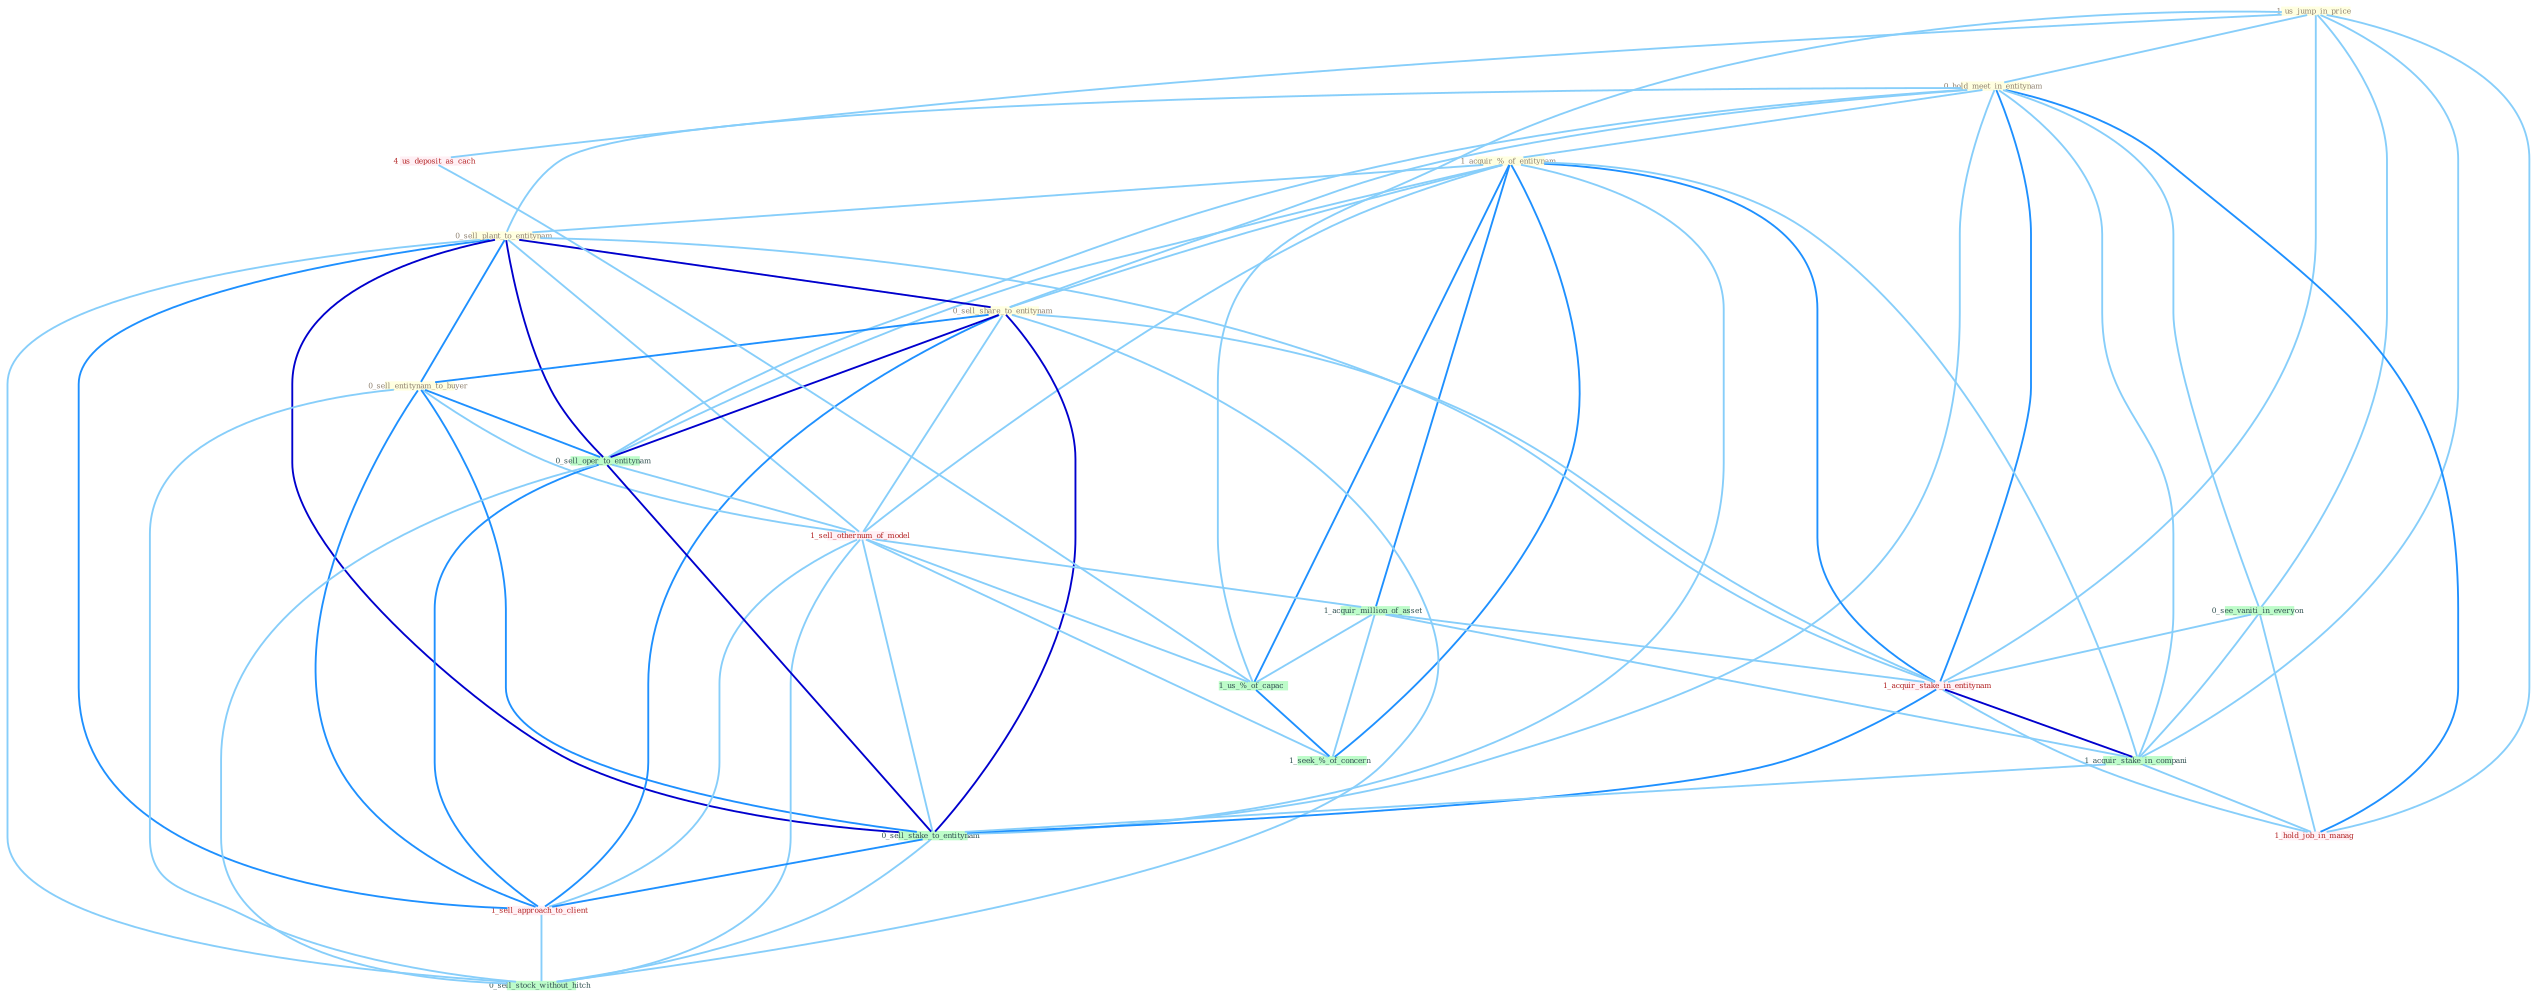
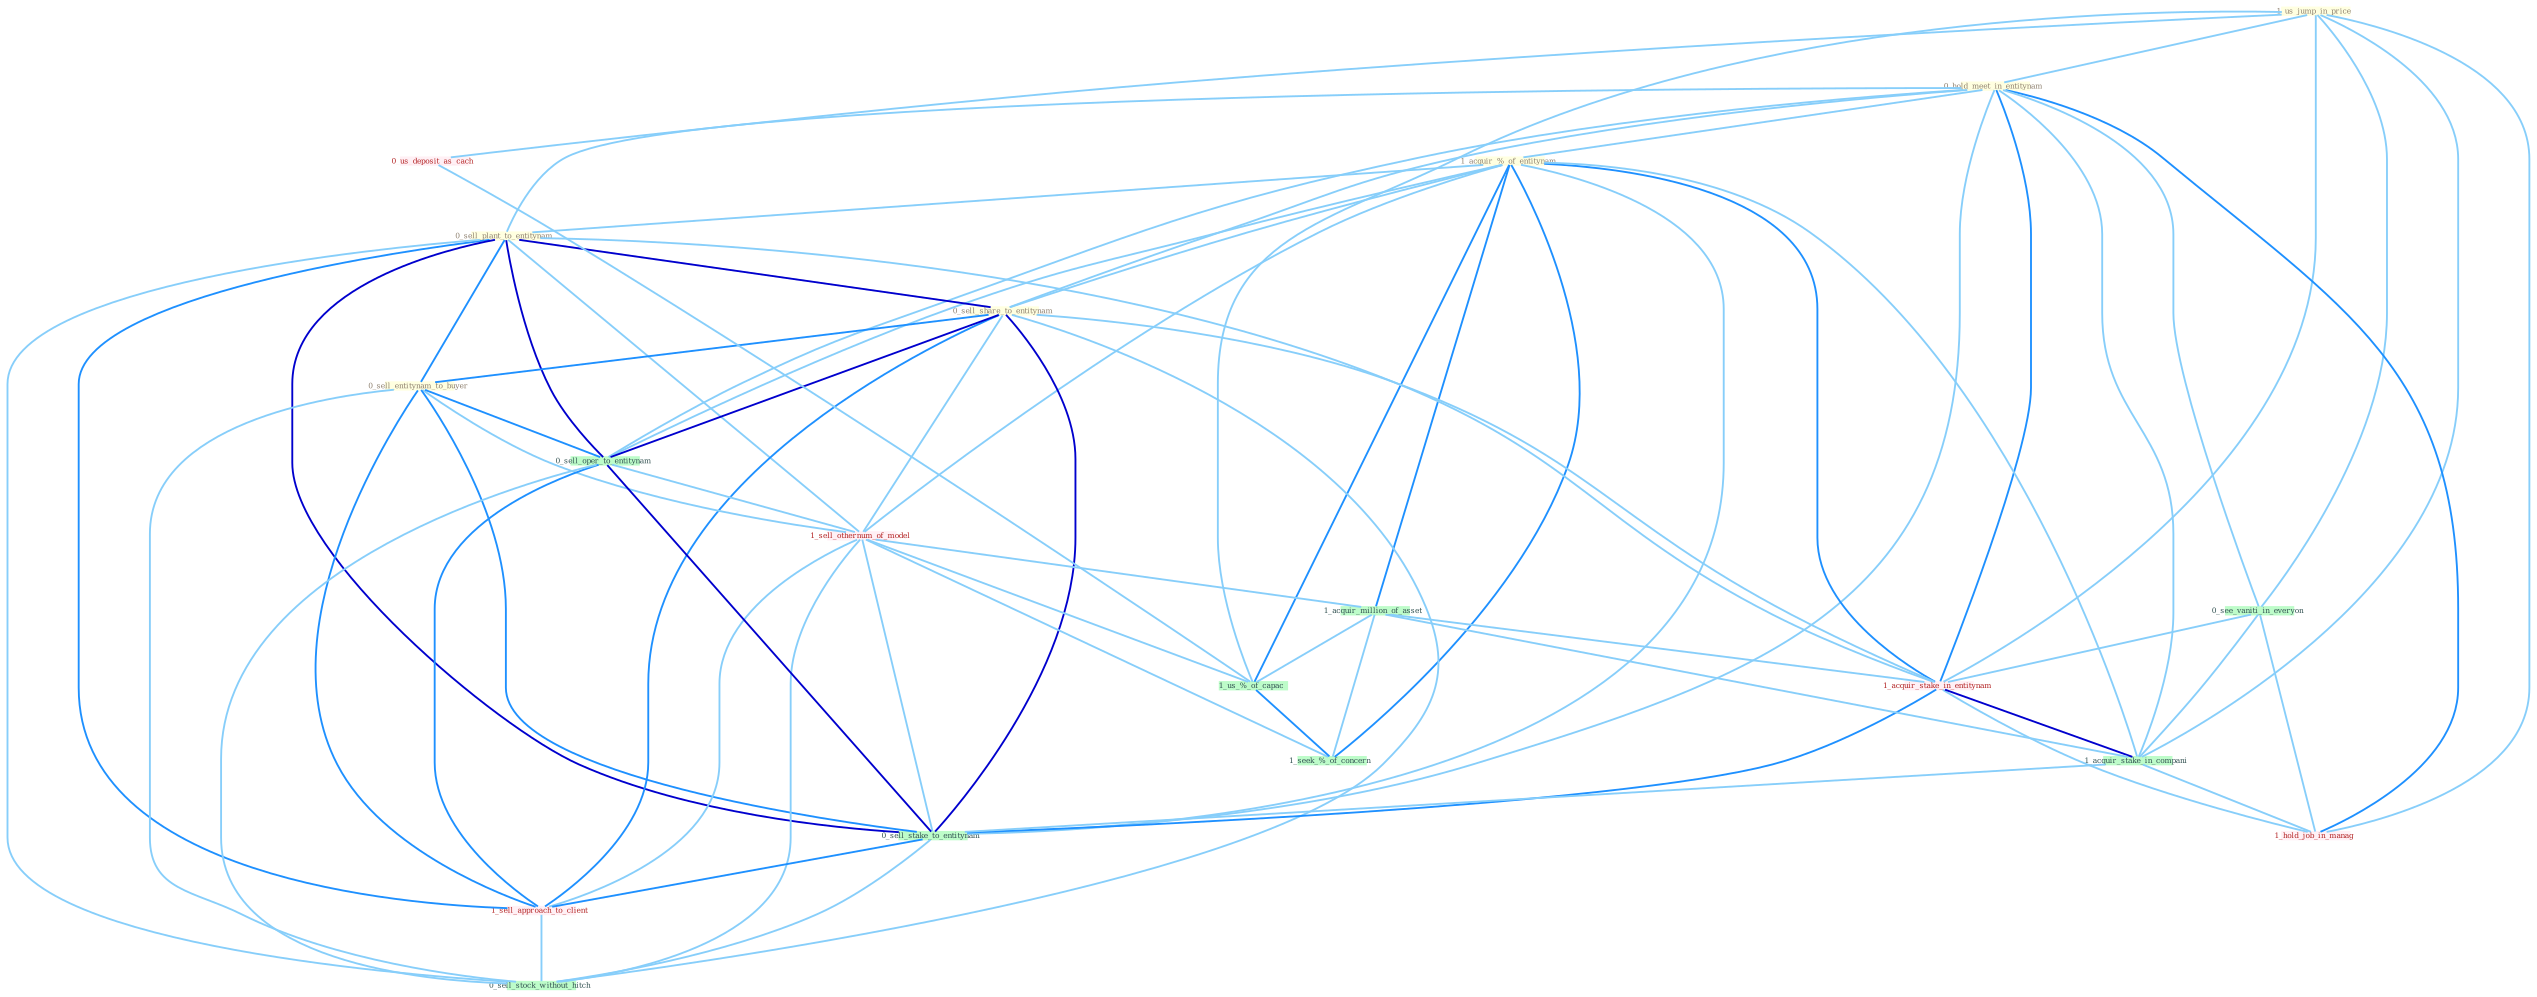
node "4_us_deposit_as_cach": label "4_us_deposit_as_cach" -> "0_us_deposit_as_cach"
